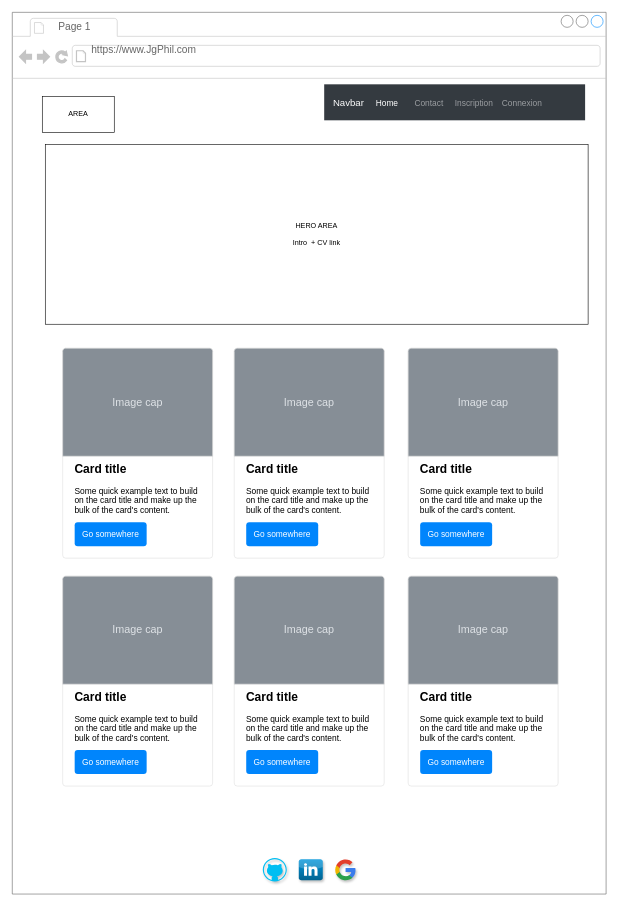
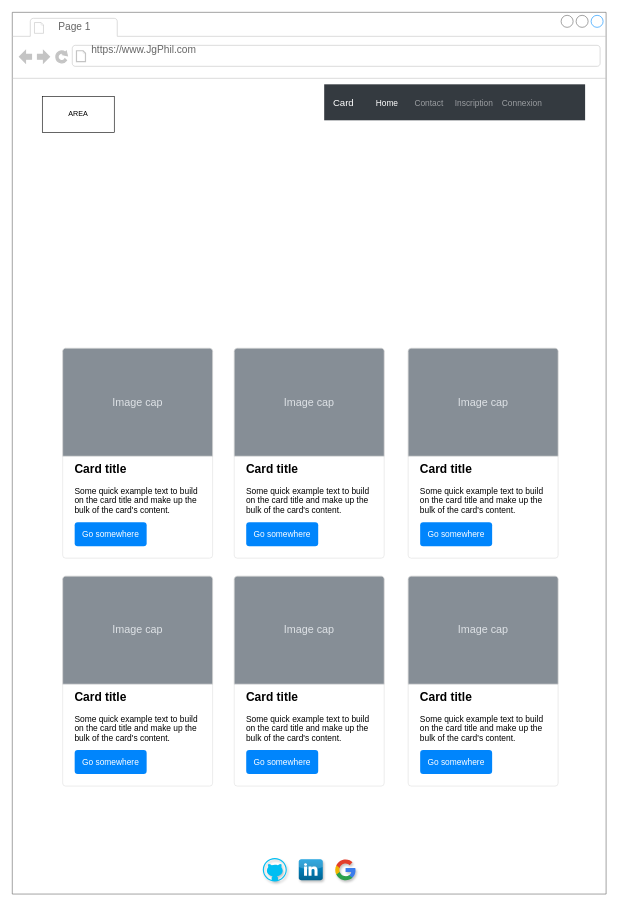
node "Navbar": label "Navbar" -> "Card"
node "HERO AREA Intro + CV link": removed
